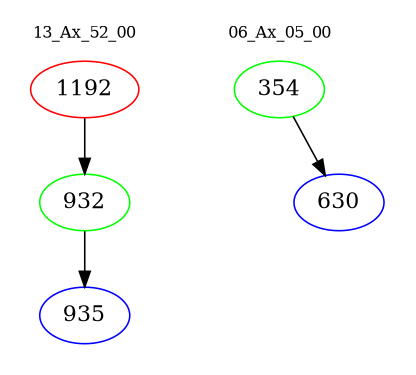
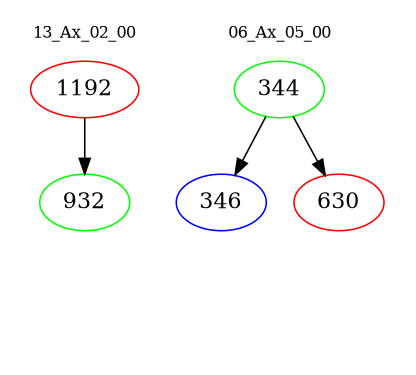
cluster "13_Ax_52_00": label "13_Ax_52_00" -> "13_Ax_02_00"
node "354": label "354" -> "344"
node "346": added
node "630": color blue -> red
node "935": removed
